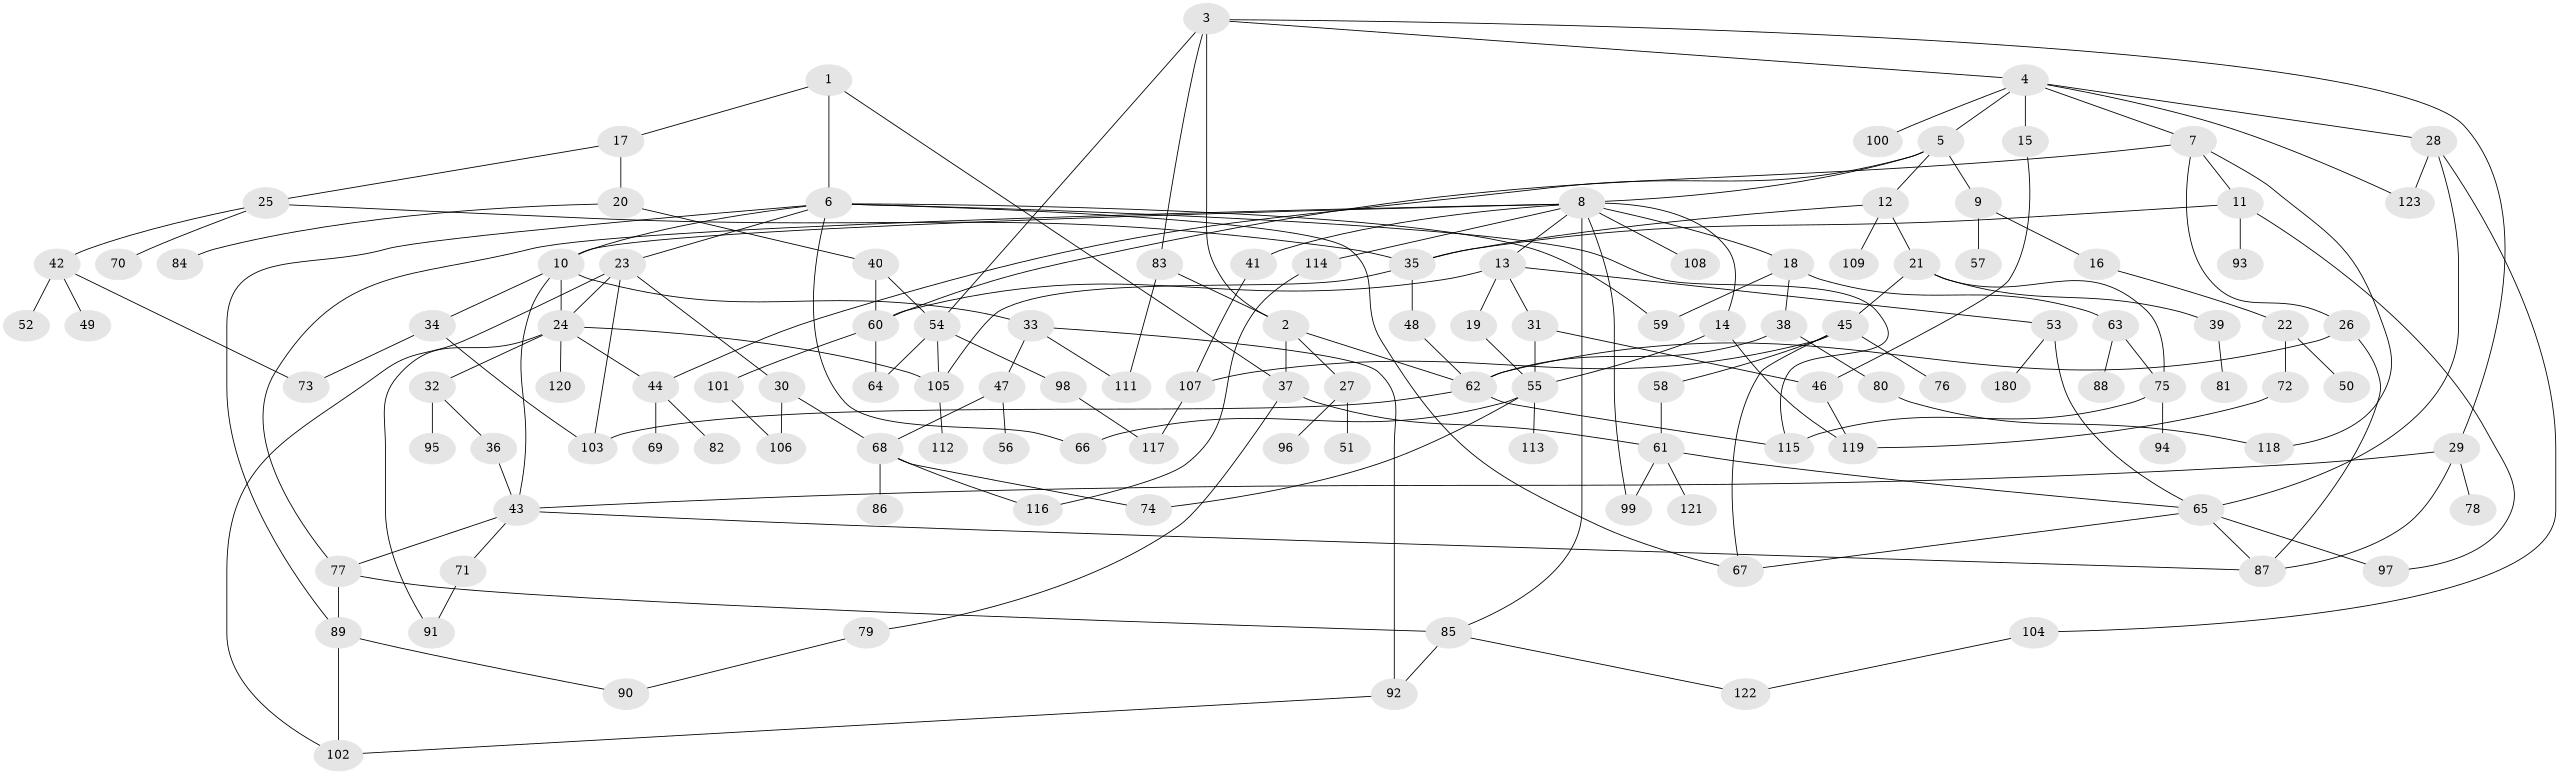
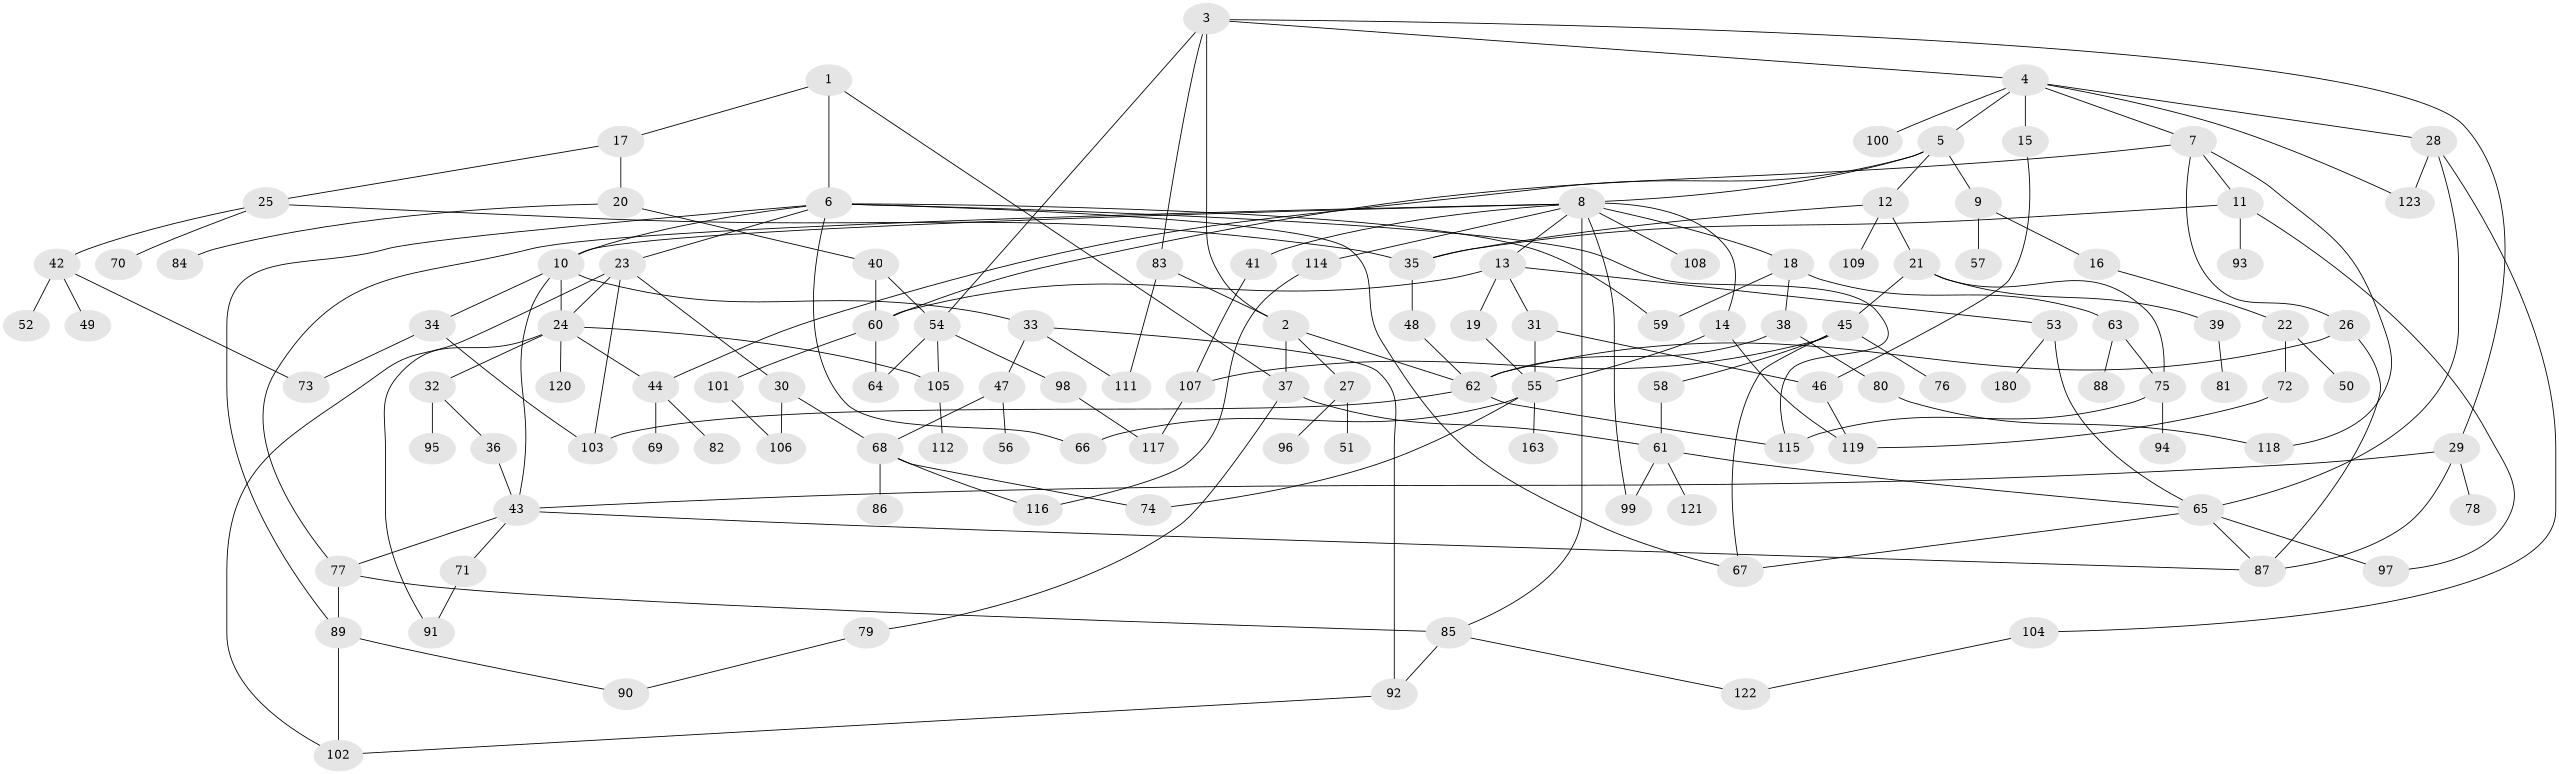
edge "35" -- "105": removed
node "113": label "113" -> "163"
